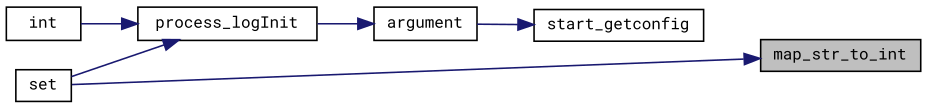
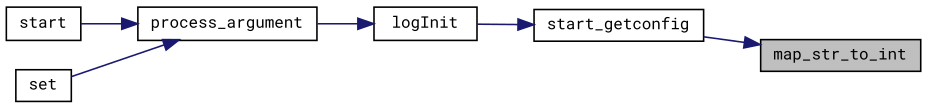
node "int": label "int" -> "start"
node "process_logInit": label "process_logInit" -> "process_argument"
node "argument": label "argument" -> "logInit"
edge "set" -> "map_str_to_int": now "start_getconfig" -> "map_str_to_int"
